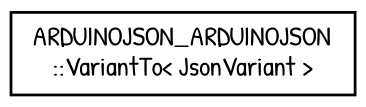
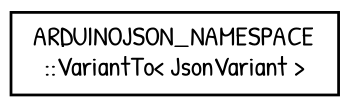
node "ARDUINOJSON_ARDUINOJSON ::VariantTo< JsonVariant >": label "ARDUINOJSON_ARDUINOJSON ::VariantTo< JsonVariant >" -> "ARDUINOJSON_NAMESPACE ::VariantTo< JsonVariant >"
